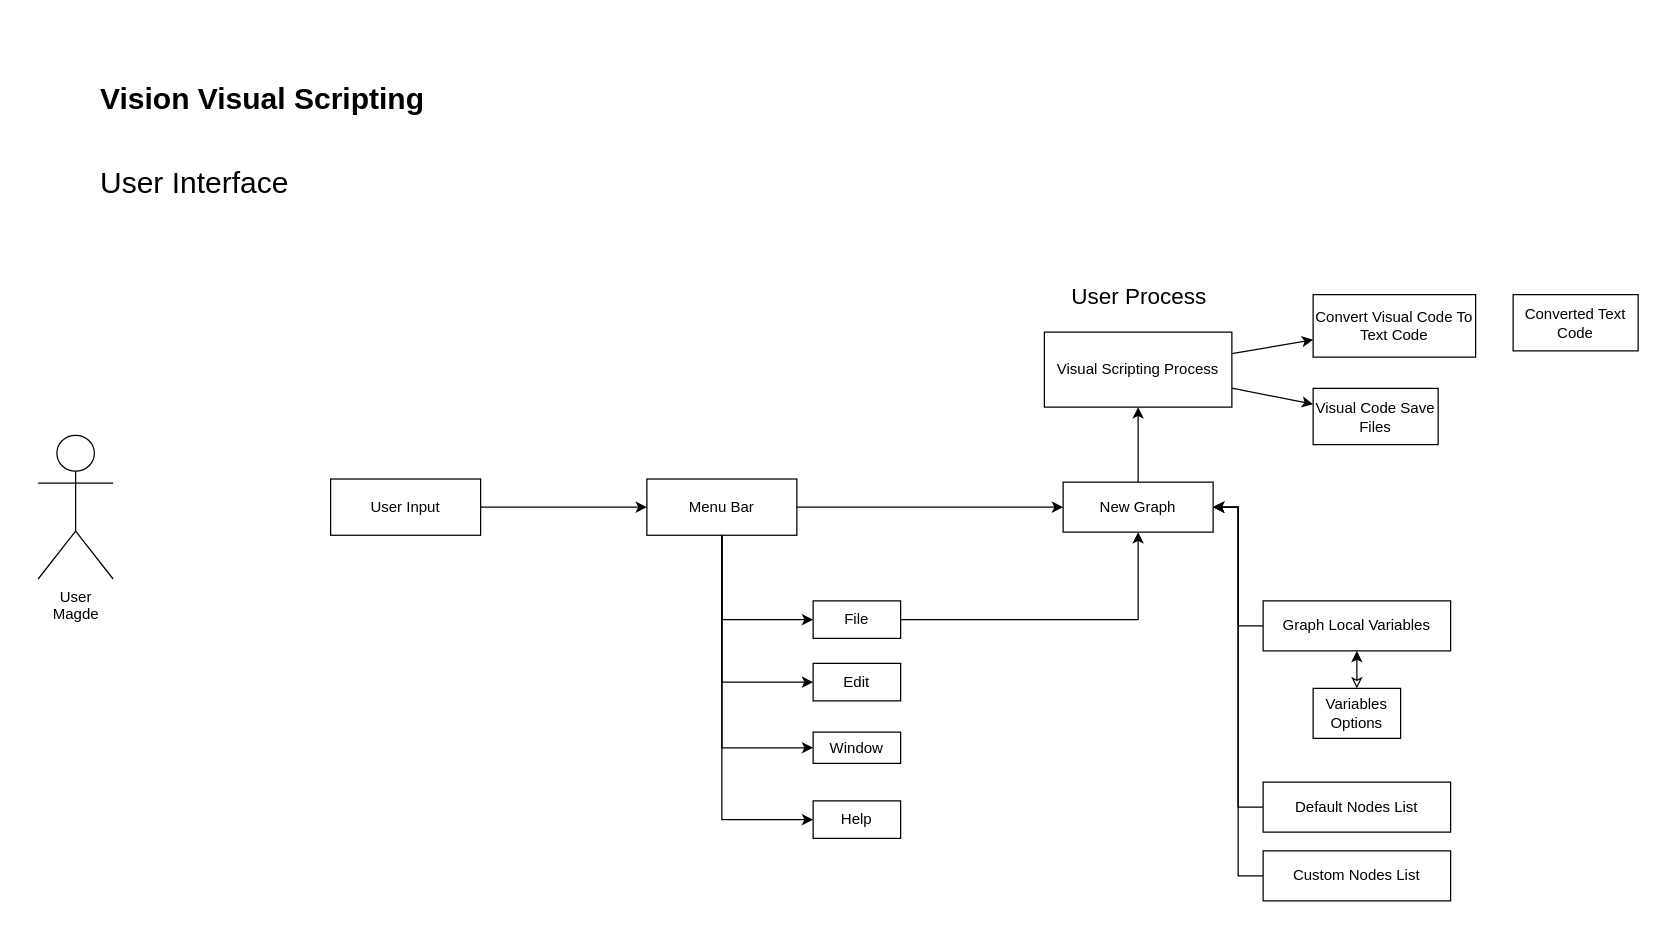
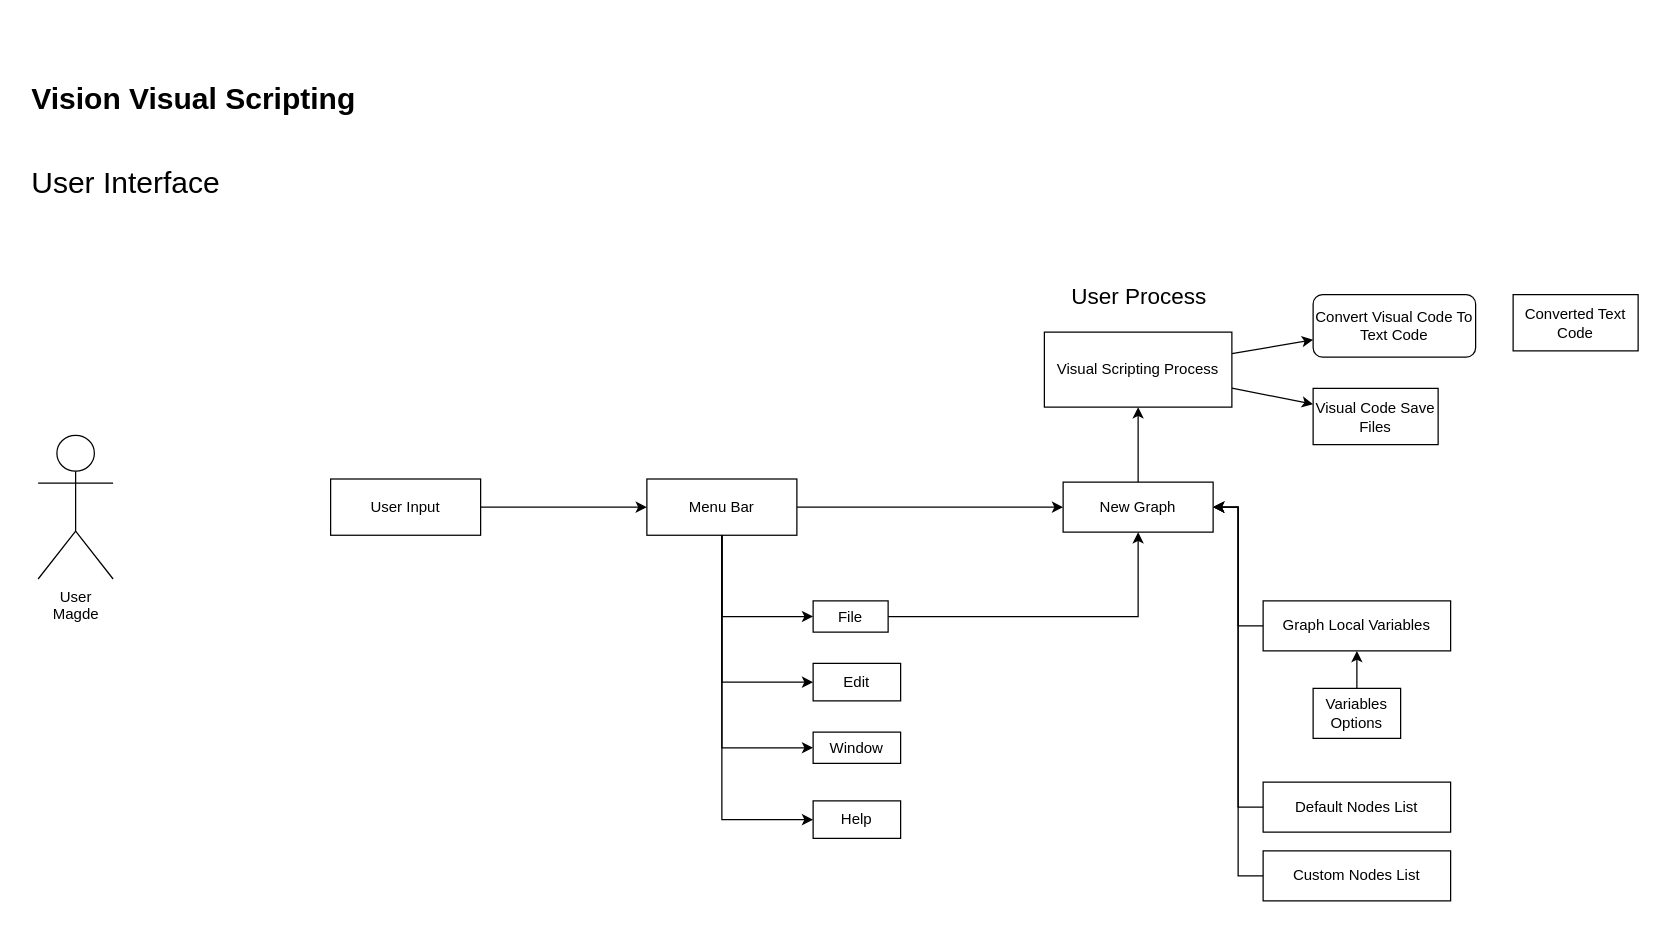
node "Vision Visual Scripting User Interface": moved (276, 138) -> (207, 138)
node "Convert Visual Code To Text Code": shape rectangle -> rounded rectangle
node "File": size 88x38 -> 75x31
edge "Graph Local Variables" -- "Variables Options": arrowhead classic -> none
